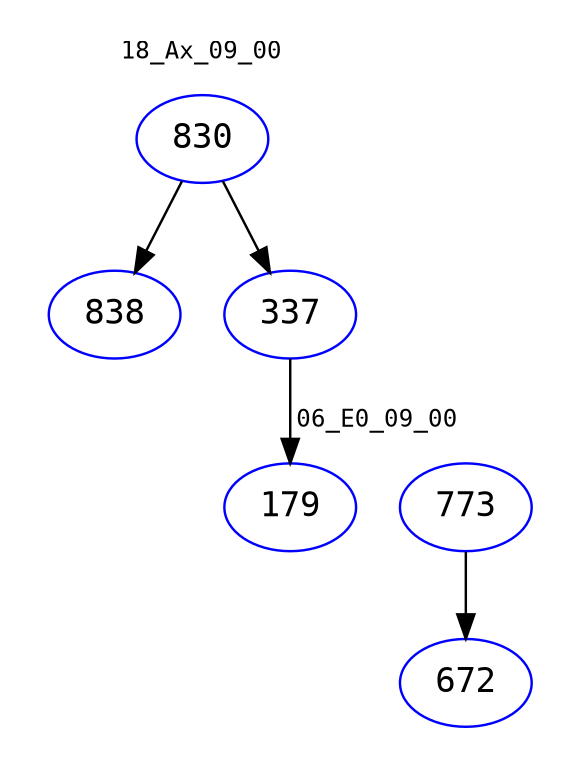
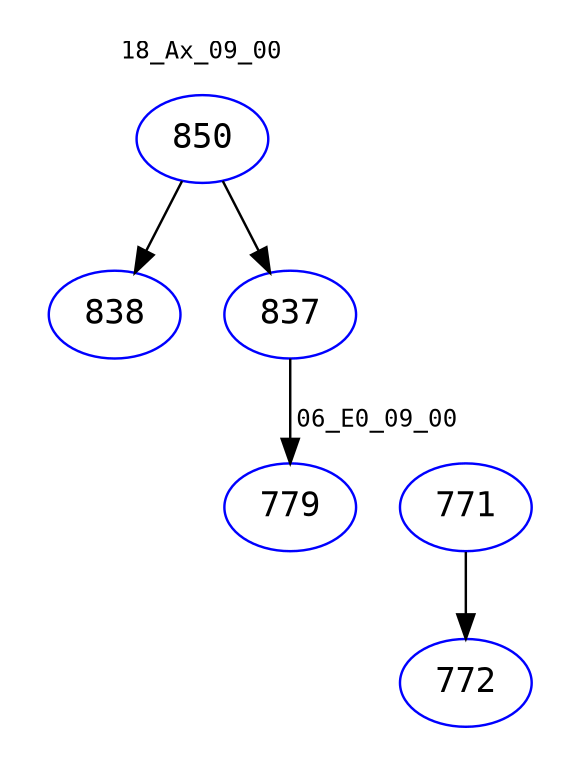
node "830": label "830" -> "850"
node "337": label "337" -> "837"
node "179": label "179" -> "779"
node "773": label "773" -> "771"
node "672": label "672" -> "772"
